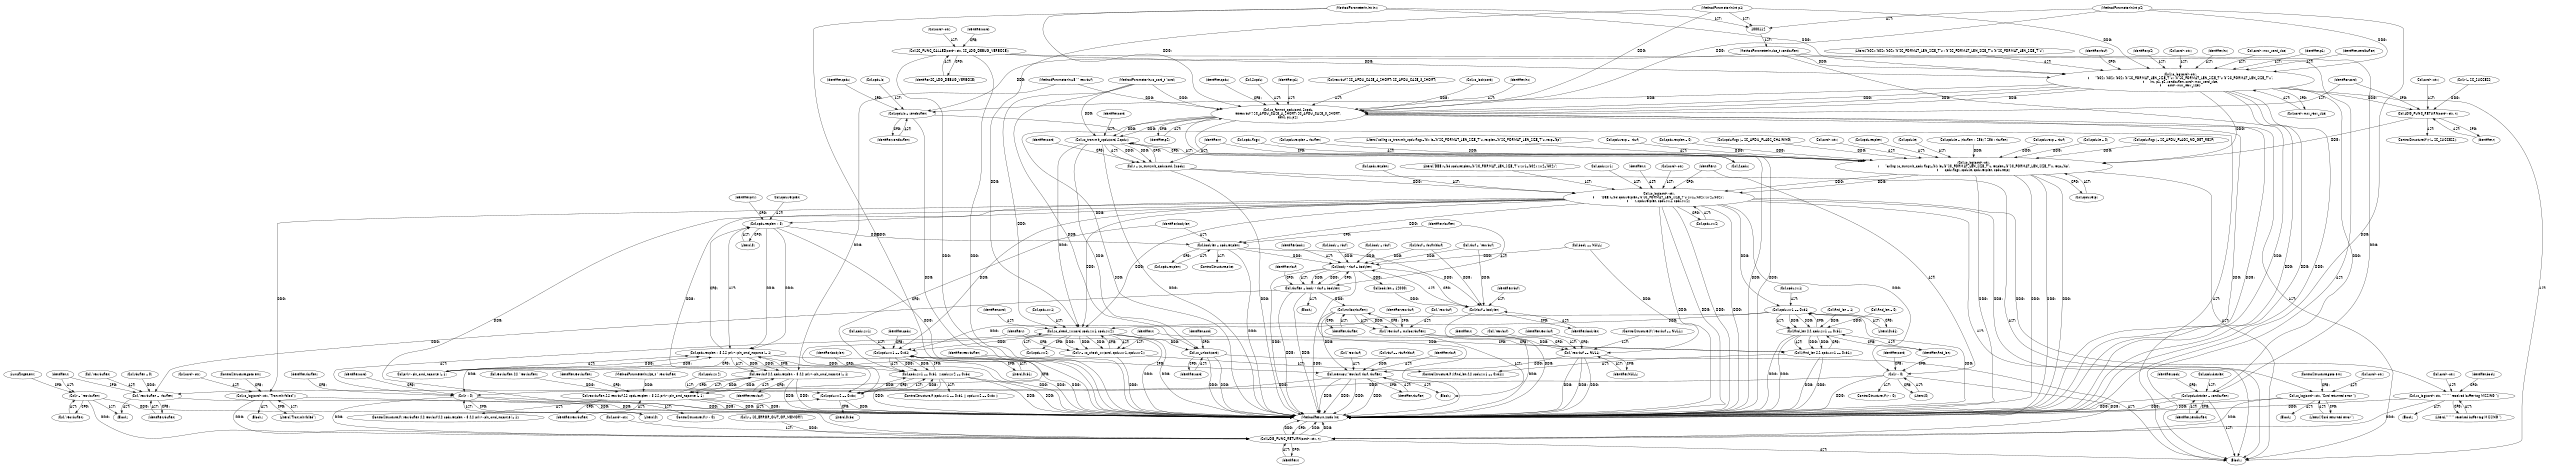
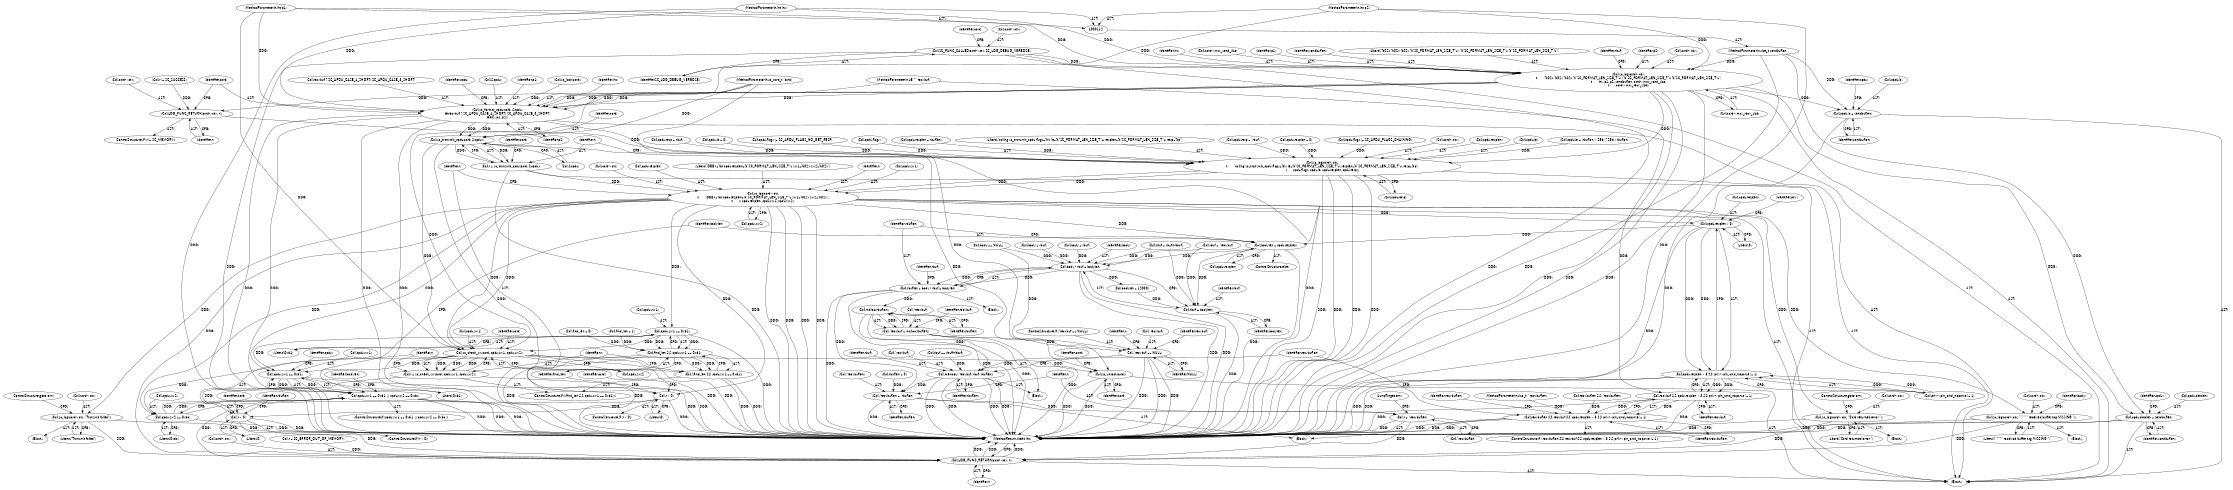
node "(ControlStructure,if (r != SC_SUCCESS))": label "(ControlStructure,if (r != SC_SUCCESS))" -> "(ControlStructure,if (r != SC_MEMORY))"
edge "(Call,*recvbuflen =  rbuflen)" -> "(Call,r = *recvbuflen)": added, label "DDG:"
